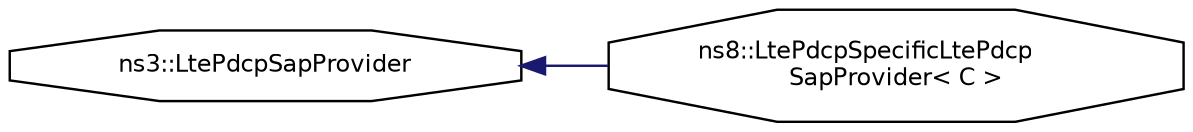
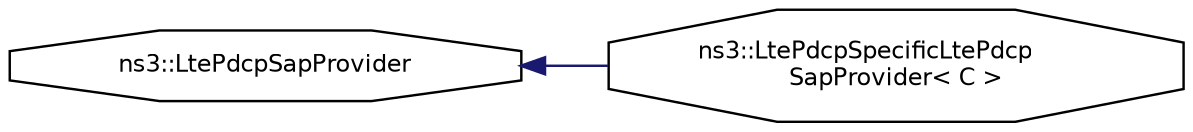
node "ns8::LtePdcpSpecificLtePdcp SapProvider< C >": label "ns8::LtePdcpSpecificLtePdcp SapProvider< C >" -> "ns3::LtePdcpSpecificLtePdcp SapProvider< C >"
